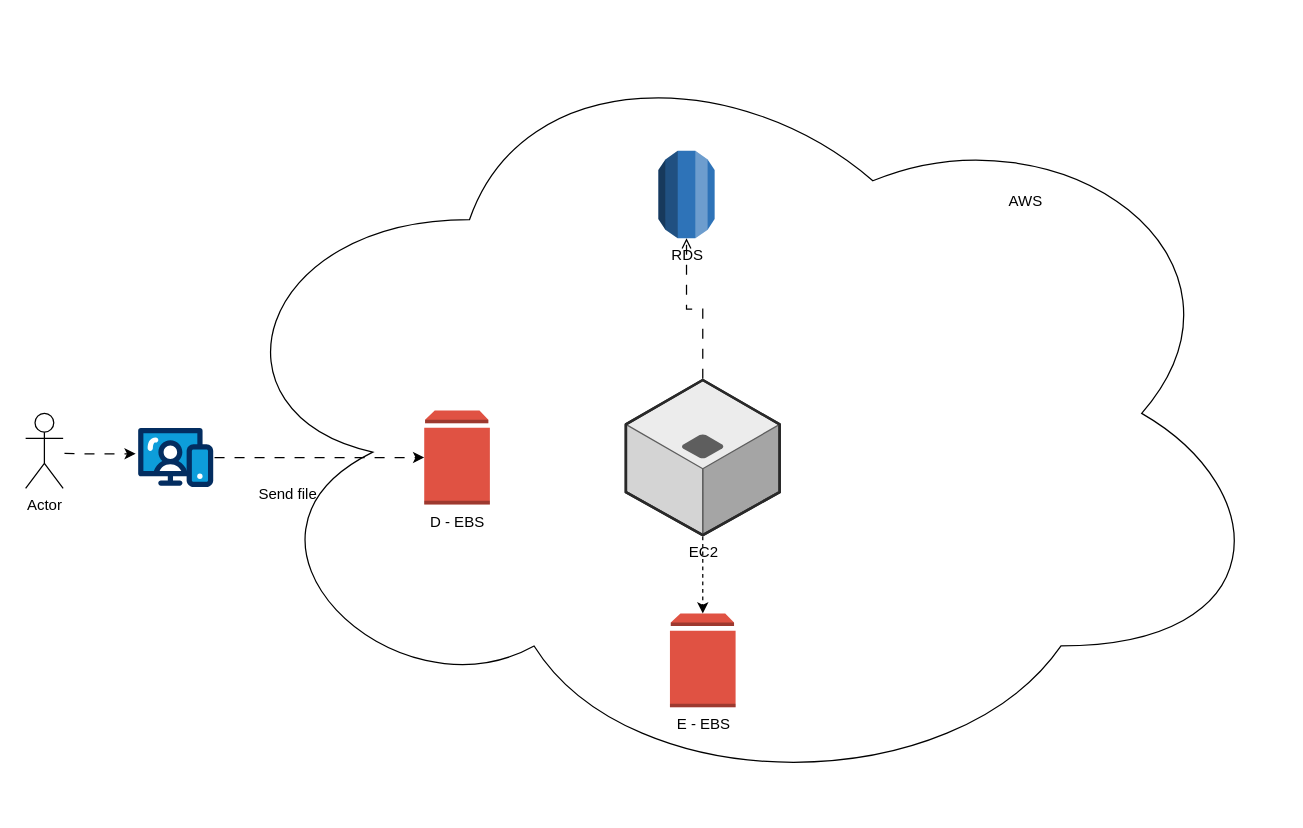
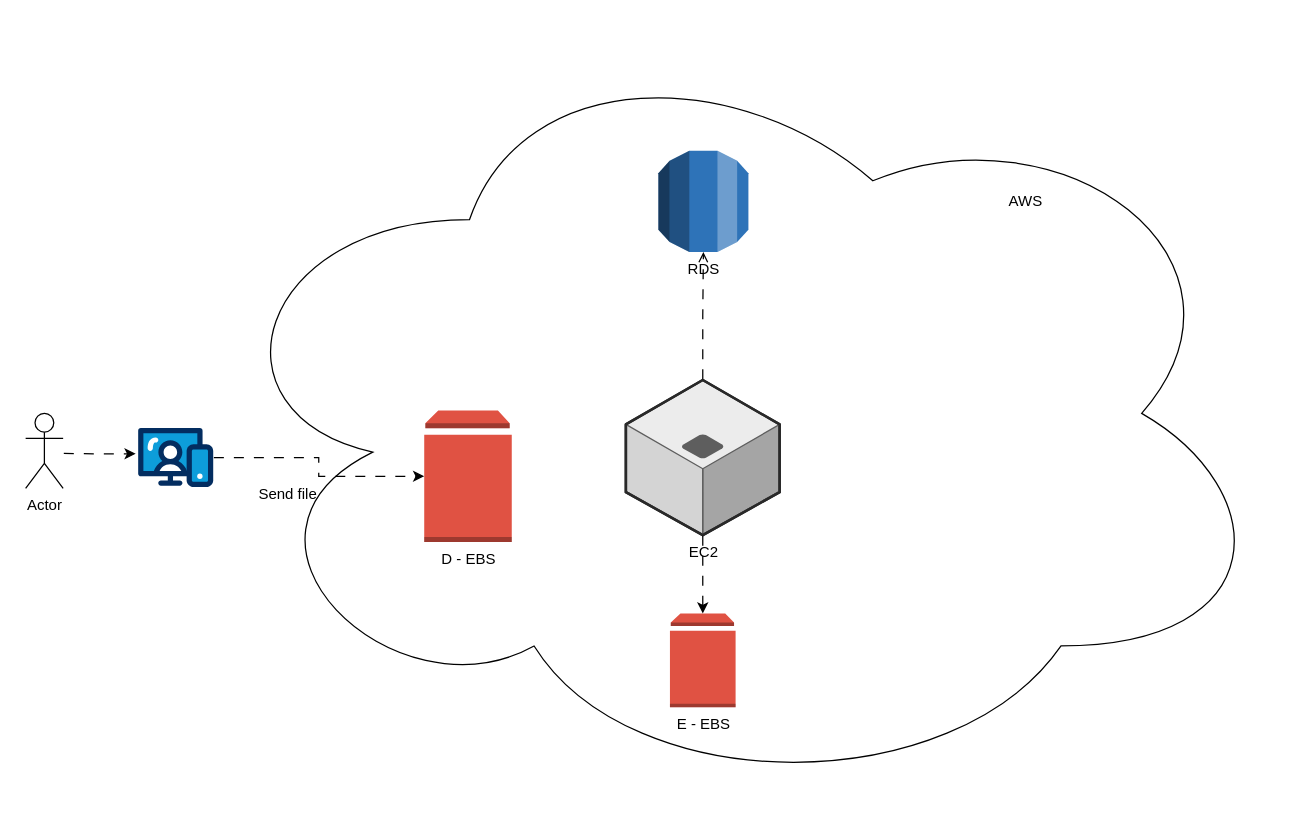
node "RDS": size 56x88 -> 90x101
node "D - EBS": size 66x94 -> 88x131
edge "EC2" -> "E - EBS": style dashed -> solid
